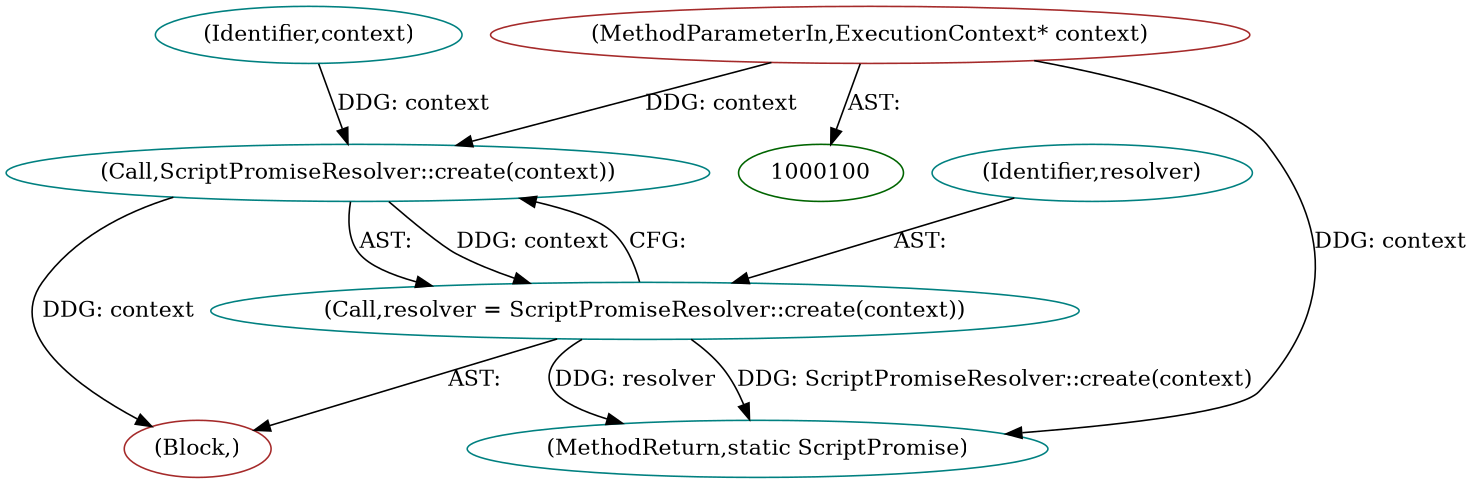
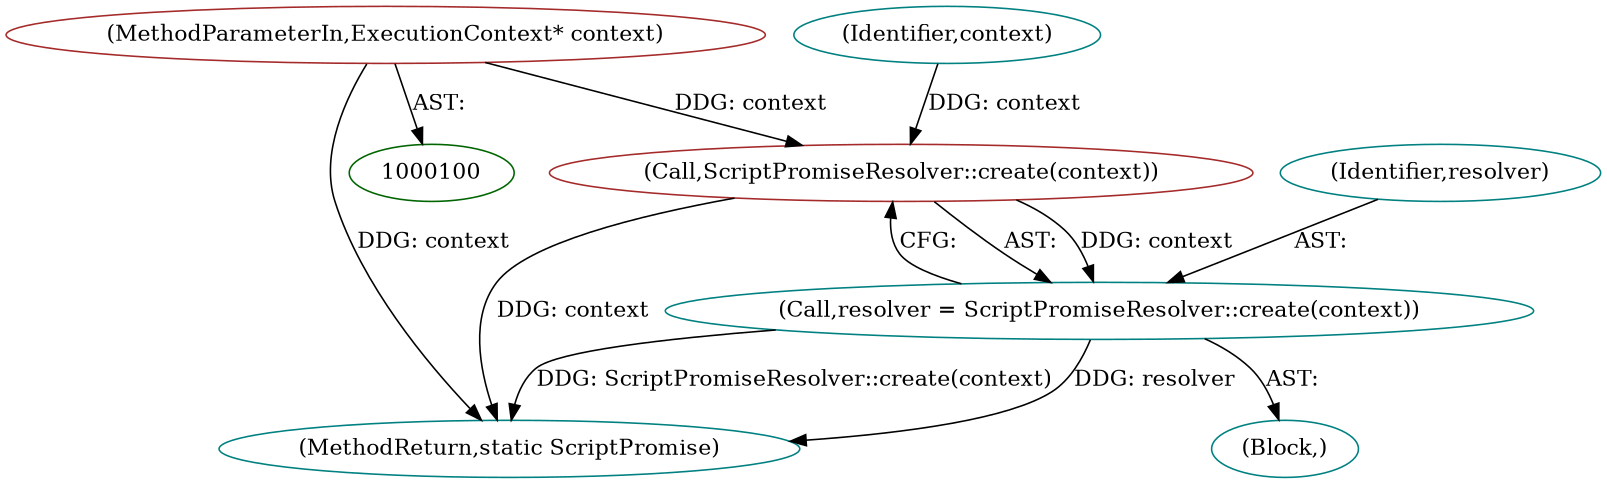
node "(Call,ScriptPromiseResolver::create(context))": color teal -> brown
edge "(Call,ScriptPromiseResolver::create(context))" -> "(Block,)": now "(Call,ScriptPromiseResolver::create(context))" -> "(MethodReturn,static ScriptPromise)"
node "(Block,)": color brown -> teal
